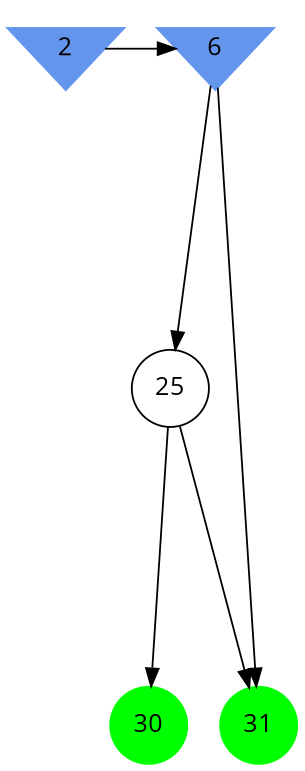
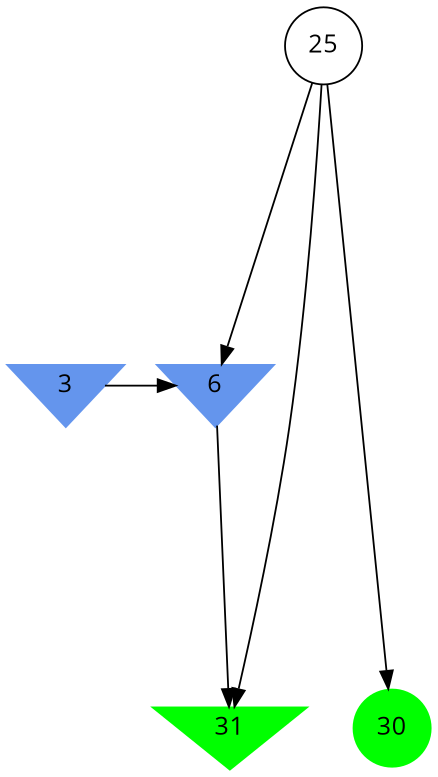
node "2": label "2" -> "3"
edge "6" -> "25": reversed
node "31": shape circle -> invtriangle
